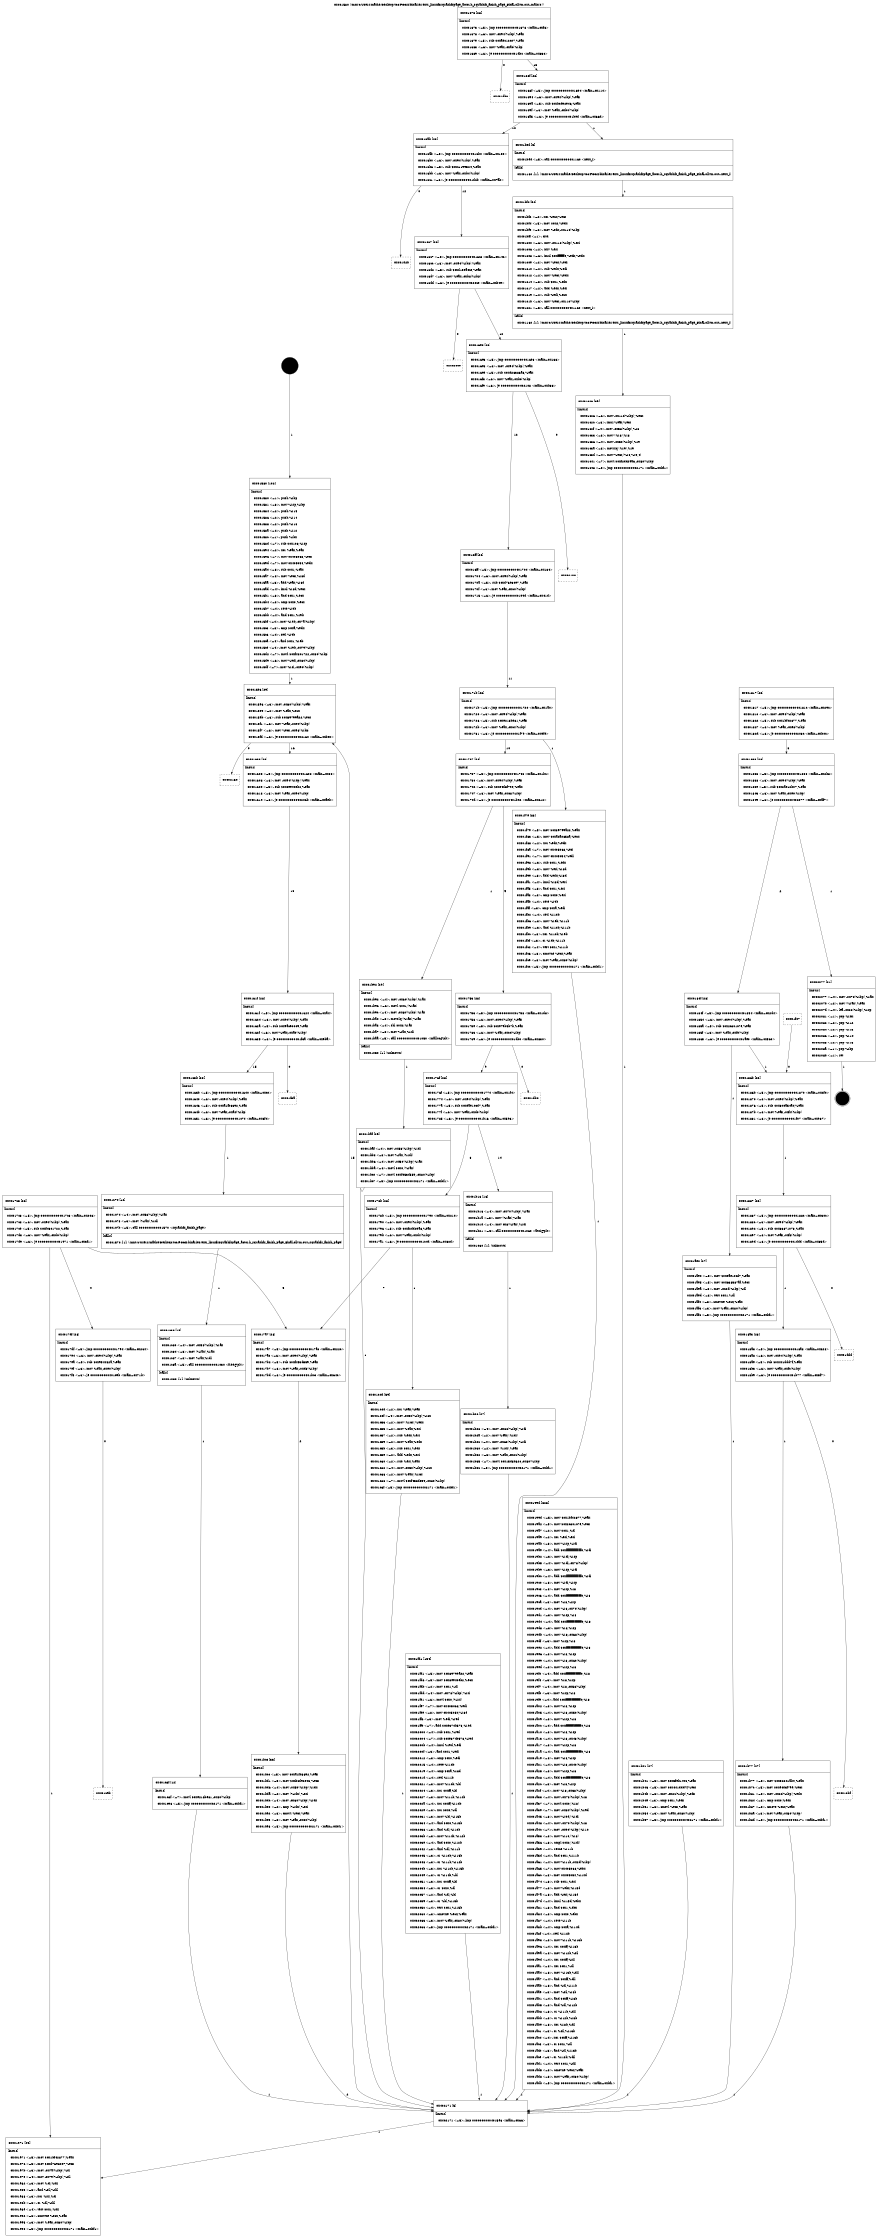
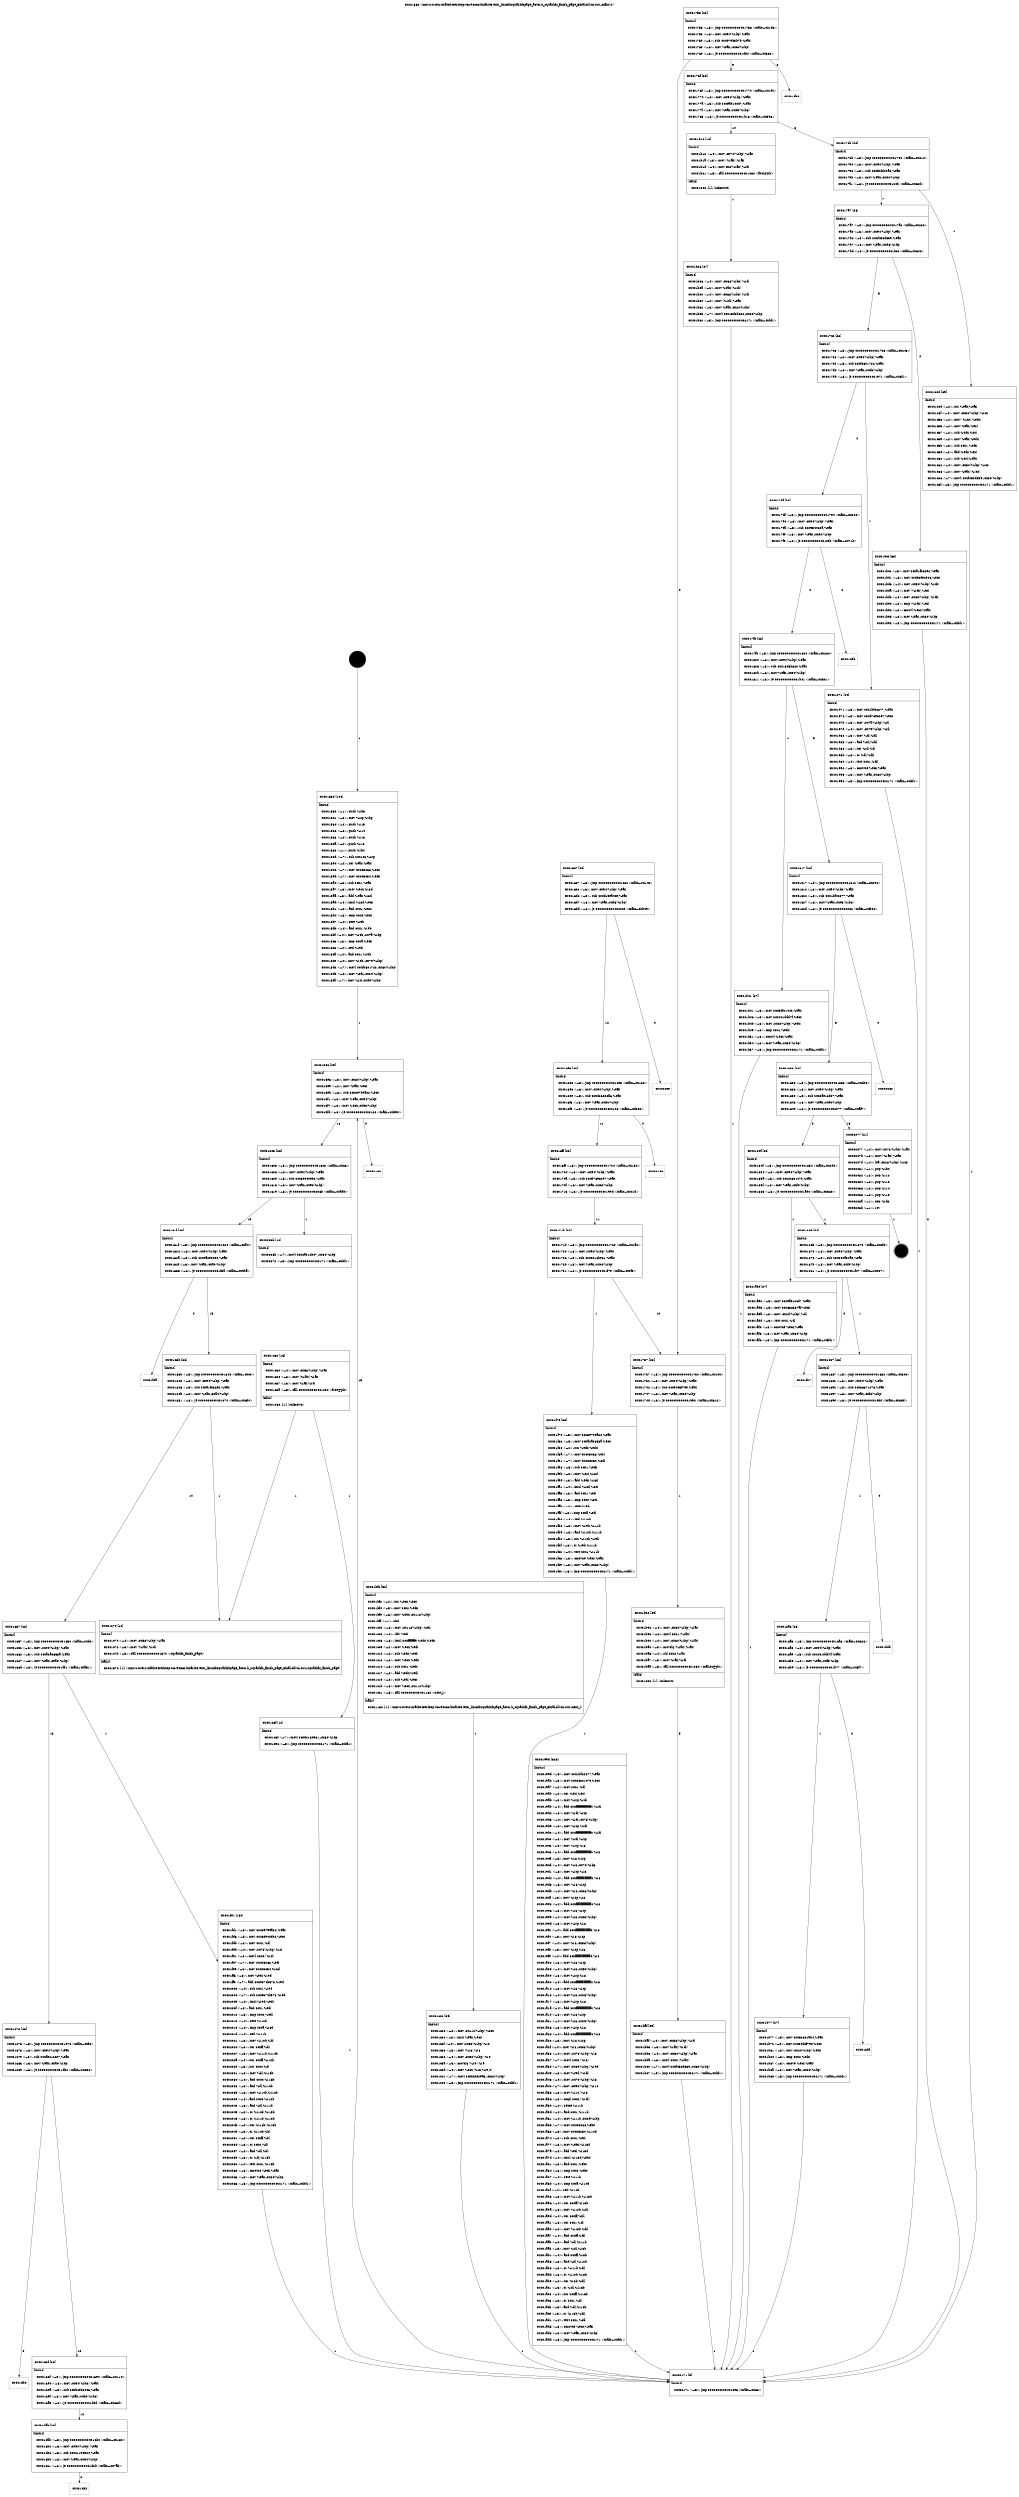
node "0x401bed [5]": removed
edge "0x4016ab [28]" -> "0x4016c7 [28]": removed, label "12"
node "0x4017fb [28]": added
edge "0x401833 [28]" -> "0x402077 [21]": label " 1" -> " 16"
edge "0x401737 [28]" -> "0x401753 [28]": reversed
edge "0x401f07" -> "0x40186b [28]": reversed
edge "0x401b92 [29]" -> "0x401baf [29]": label " 1" -> " 5"
node "0x40208c": added
node "0x40206b [12]": added
edge "0x4017c3 [28]" -> "0x4017a7 [28]": reversed
edge "0x401c74 [12]" -> "0x401c80 [15]": reversed
node "0x401657 [28]": added
edge "0x402171 [5]" -> "0x401971 [44]": reversed
